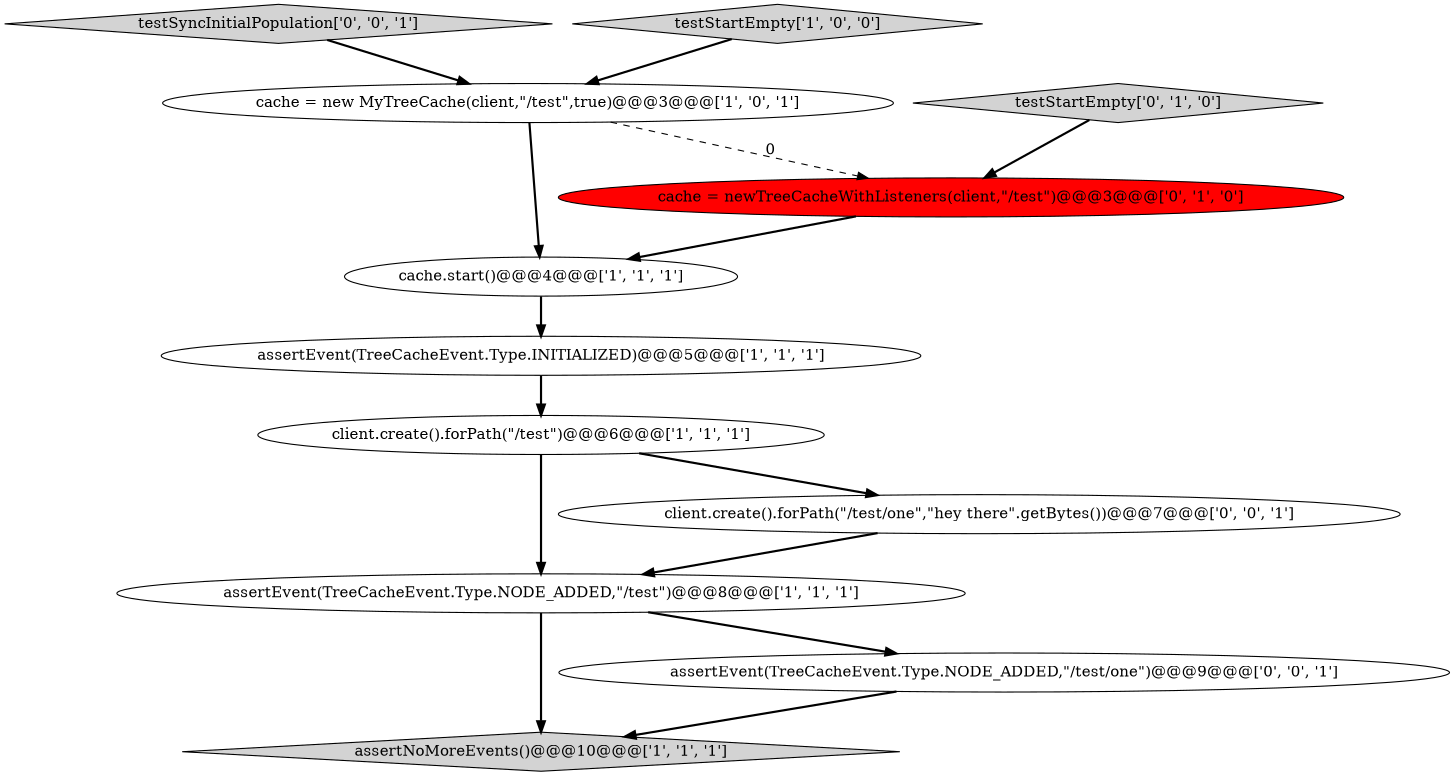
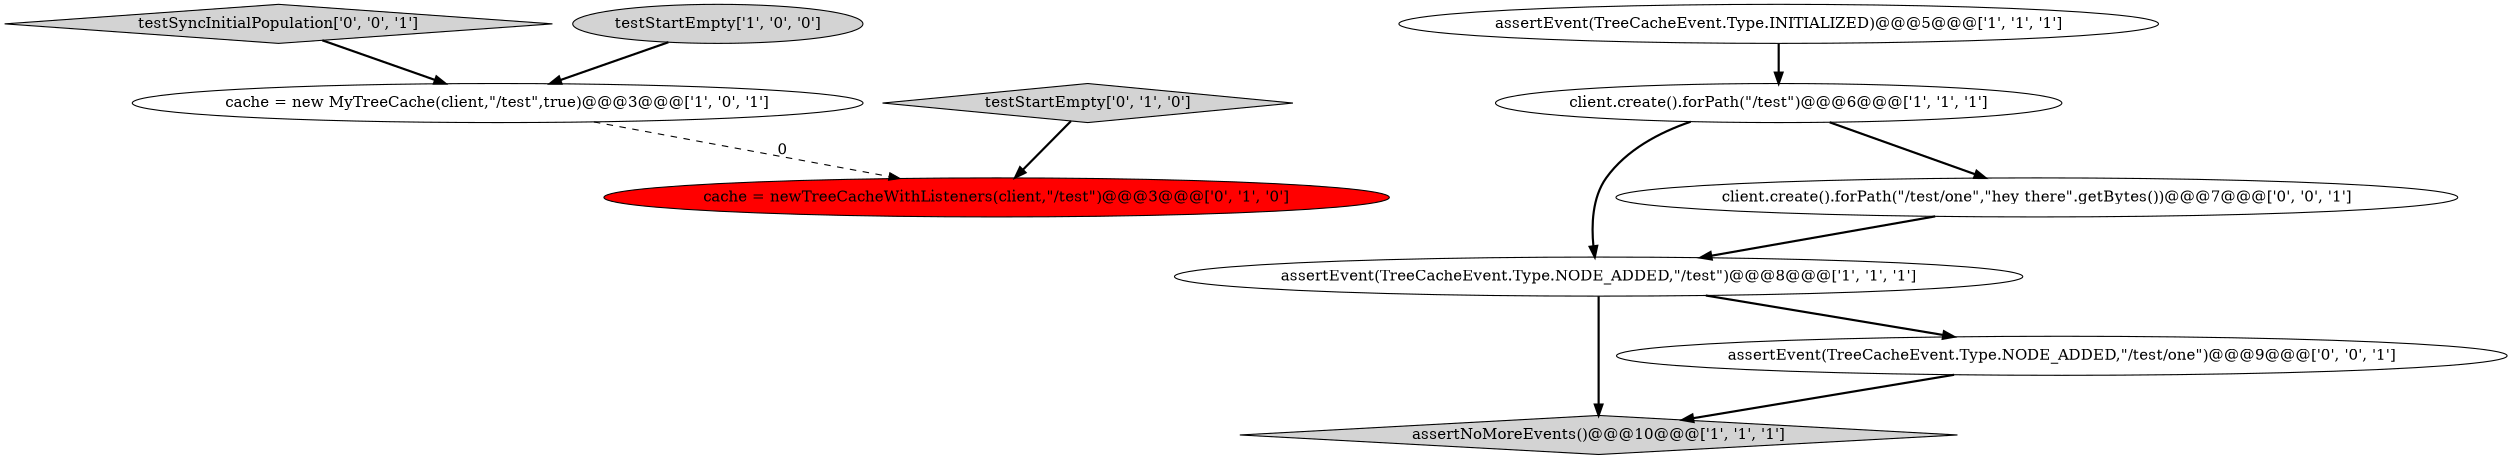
node "testStartEmpty['1', '0', '0']": shape diamond -> ellipse
node "cache.start()@@@4@@@['1', '1', '1']": removed
